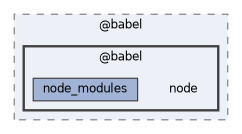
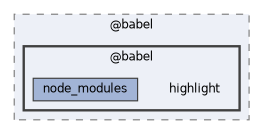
node "node": label "node" -> "highlight"
